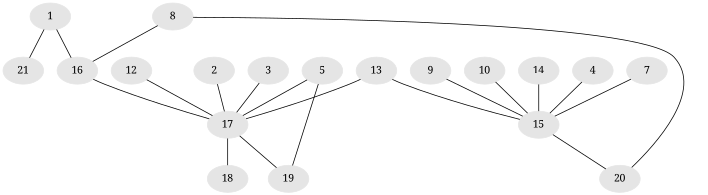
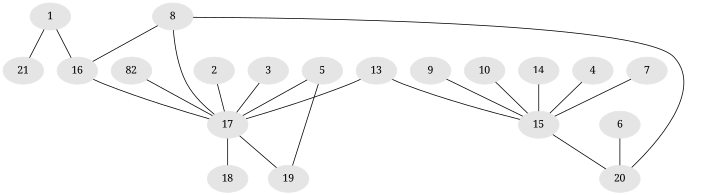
node "12": label "12" -> "82"
edge "8" -- "17": added
node "6": added
